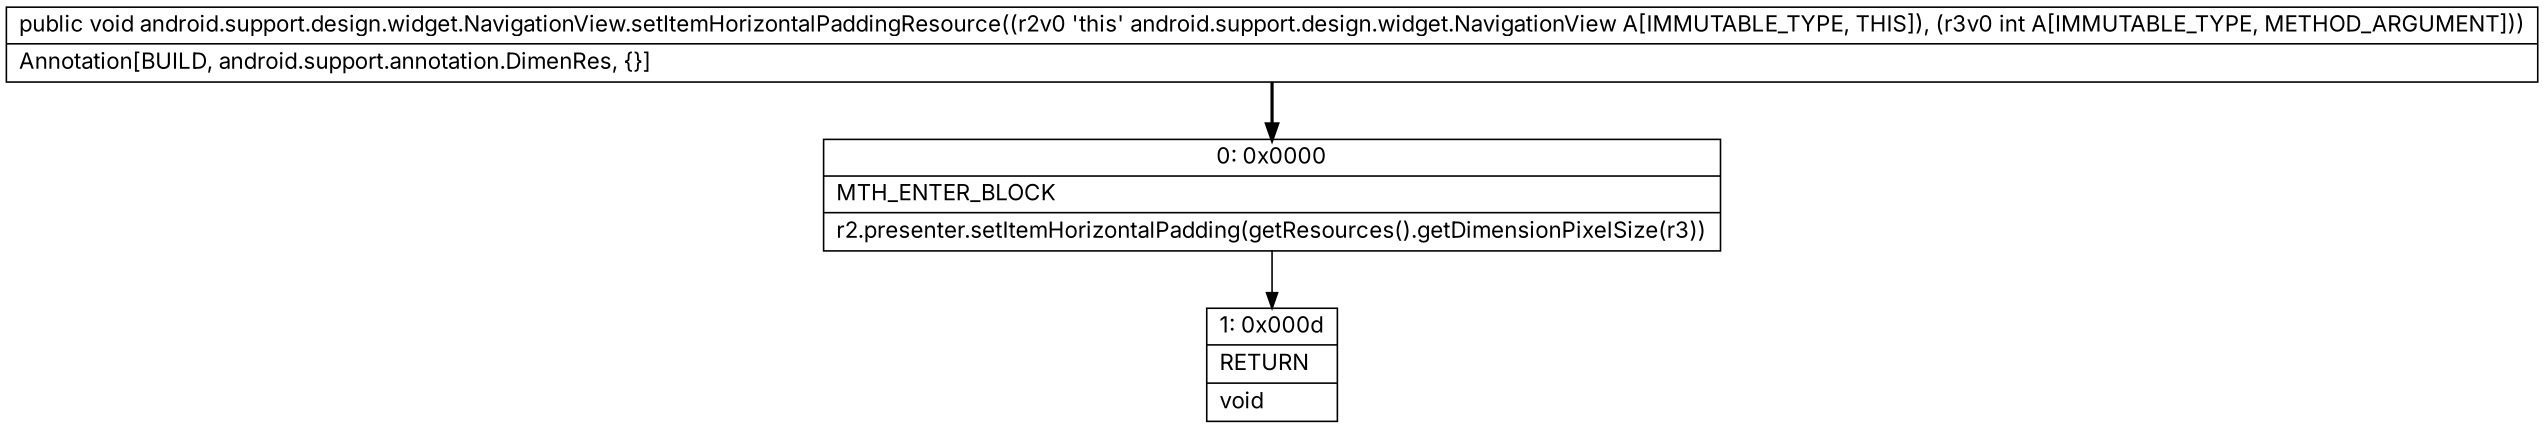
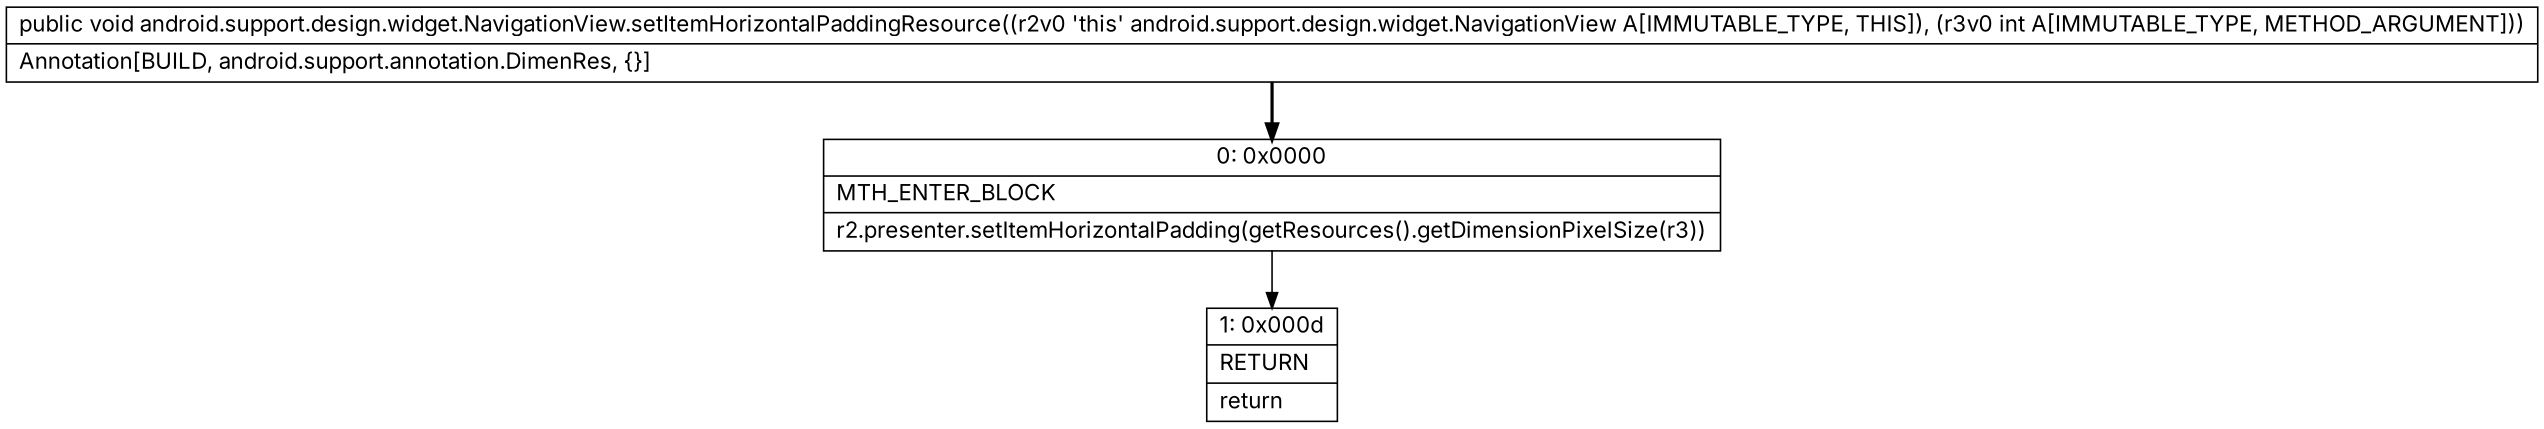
node "1: 0x000d": text "void" -> "return"
